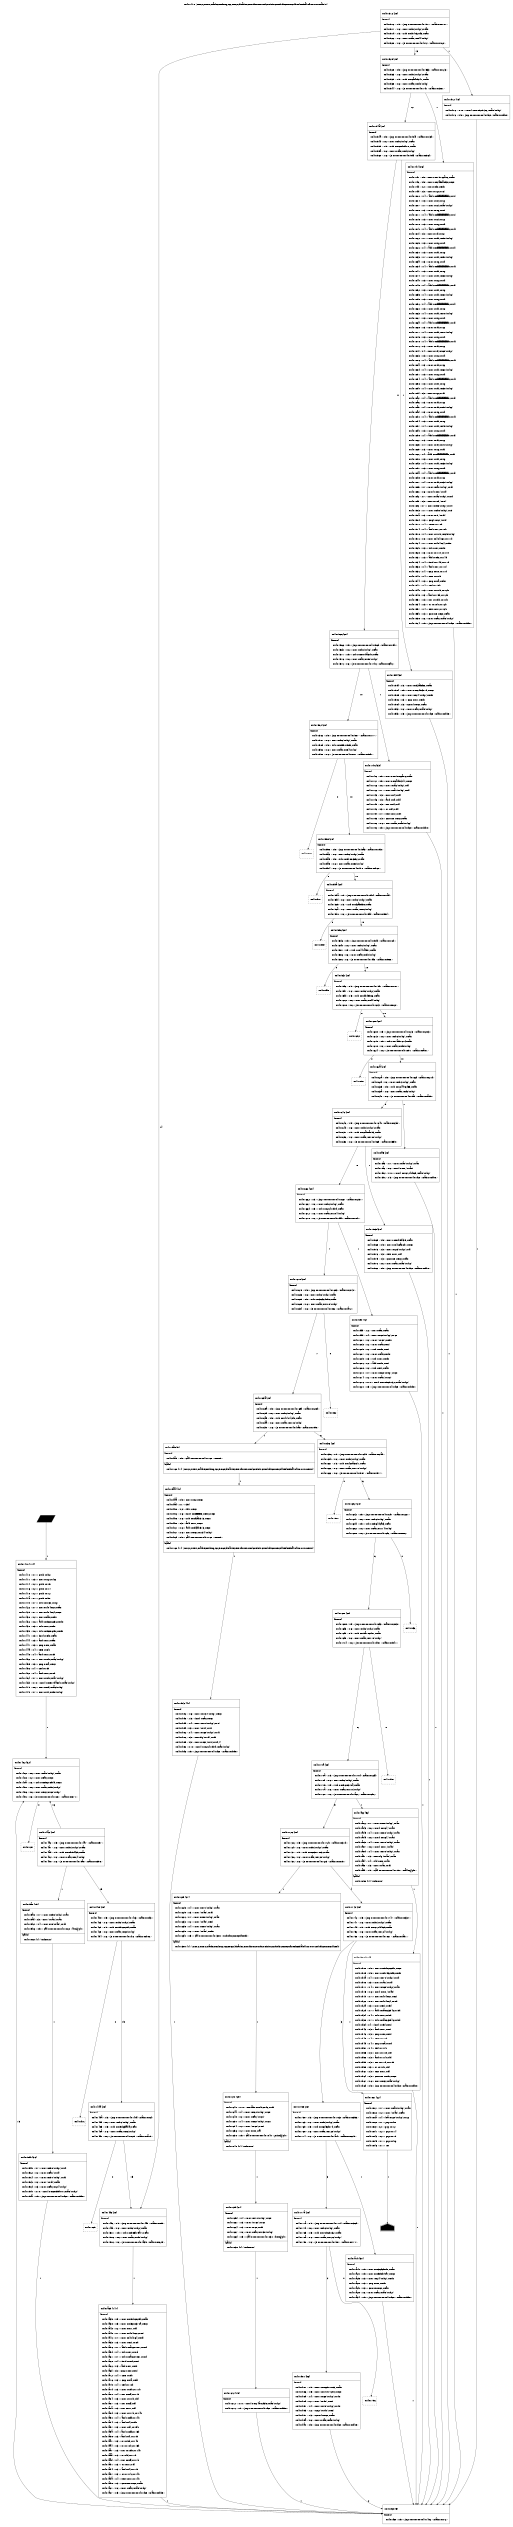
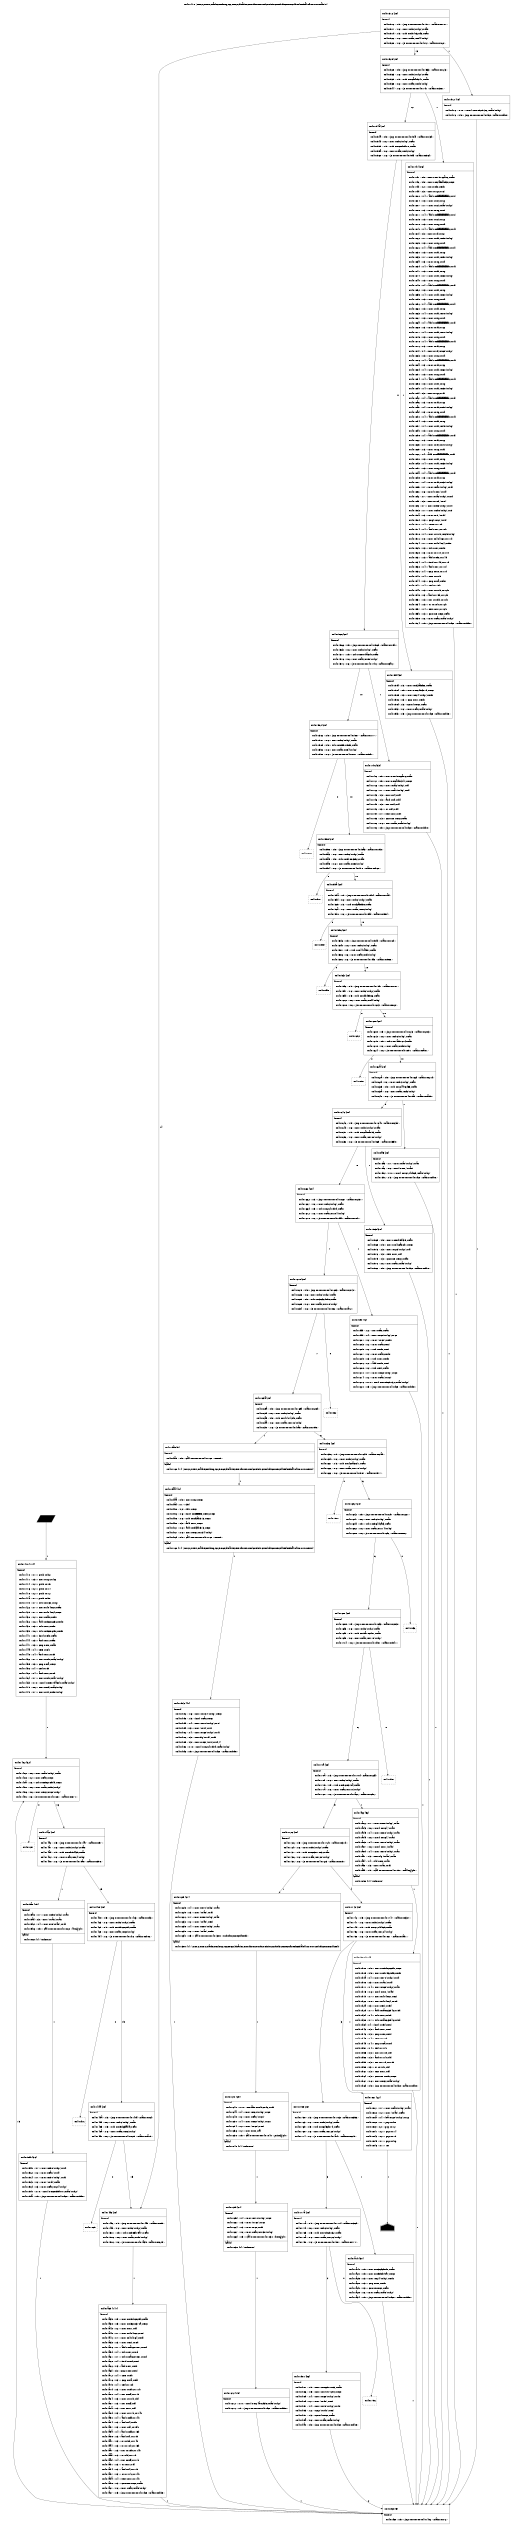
edge "0x4014a2 [28]" -> "0x401482 [32]": reversed
